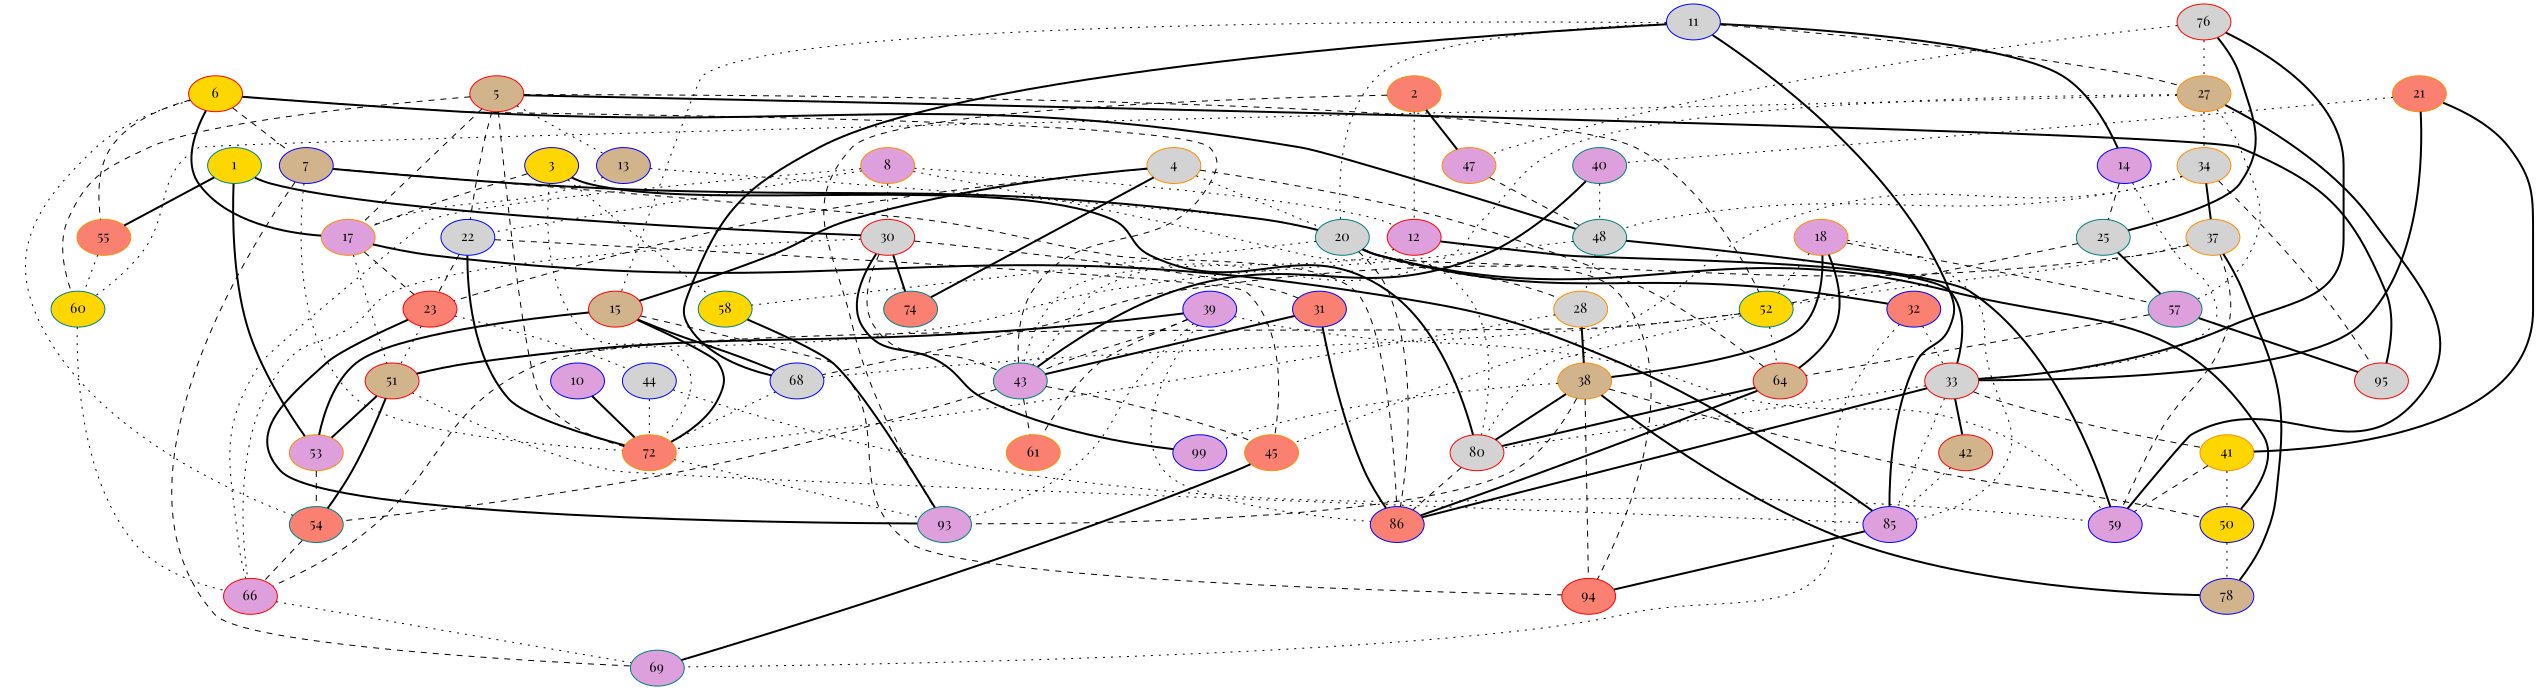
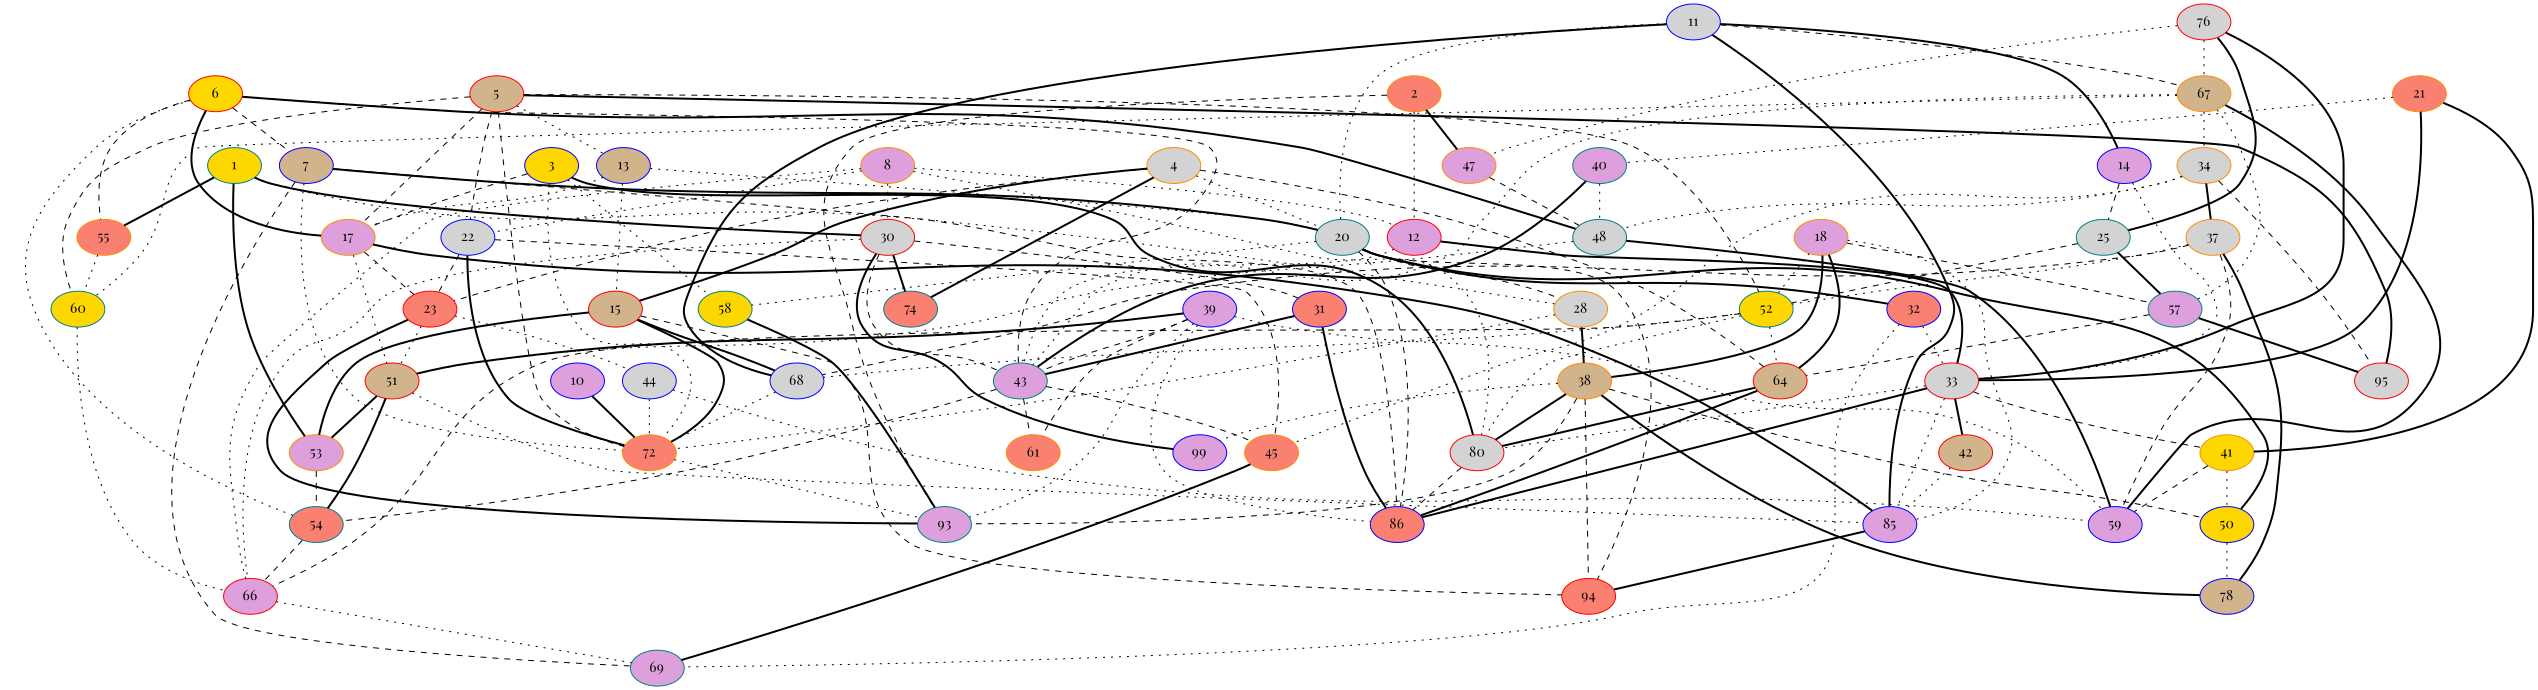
edge "11" -- "15": now "13" -- "15"
node "27": label "27" -> "67"
edge "48" -- "28": now "1" -- "28"
